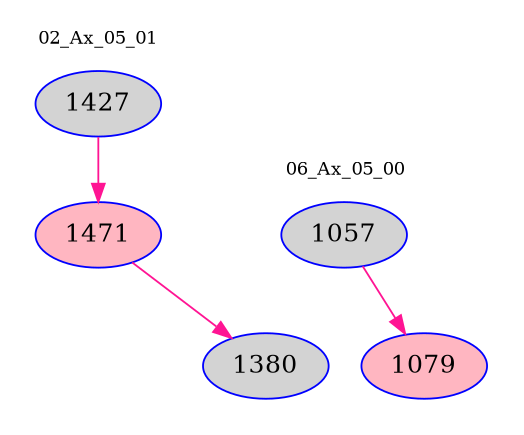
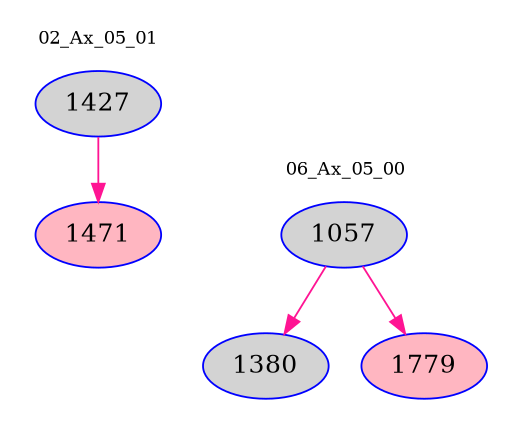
edge "1471" -> "1380": now "1057" -> "1380"
node "1079": label "1079" -> "1779"
